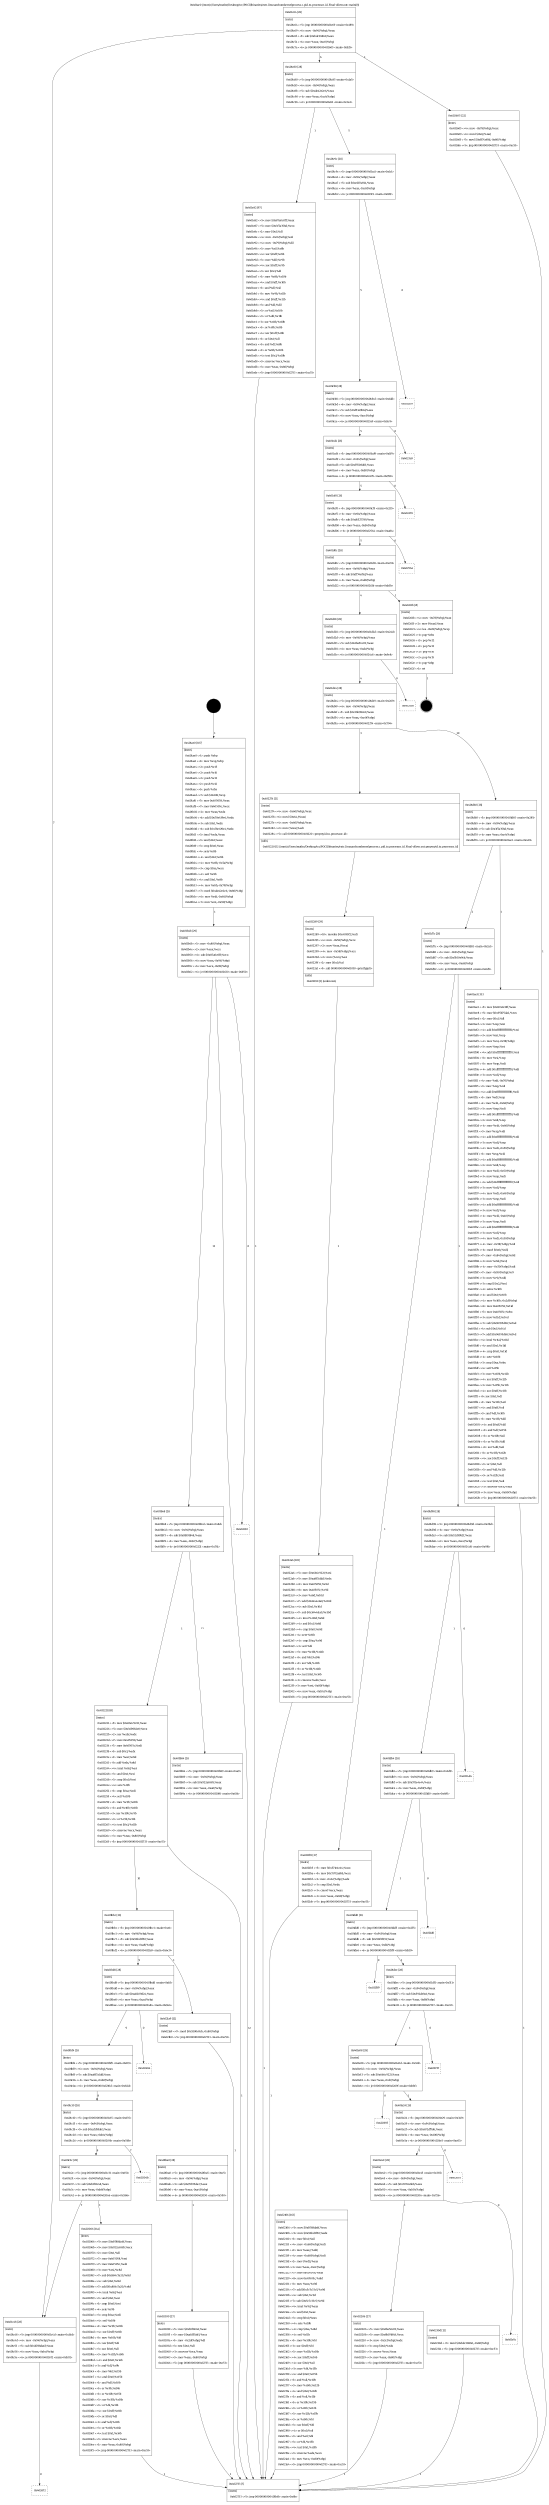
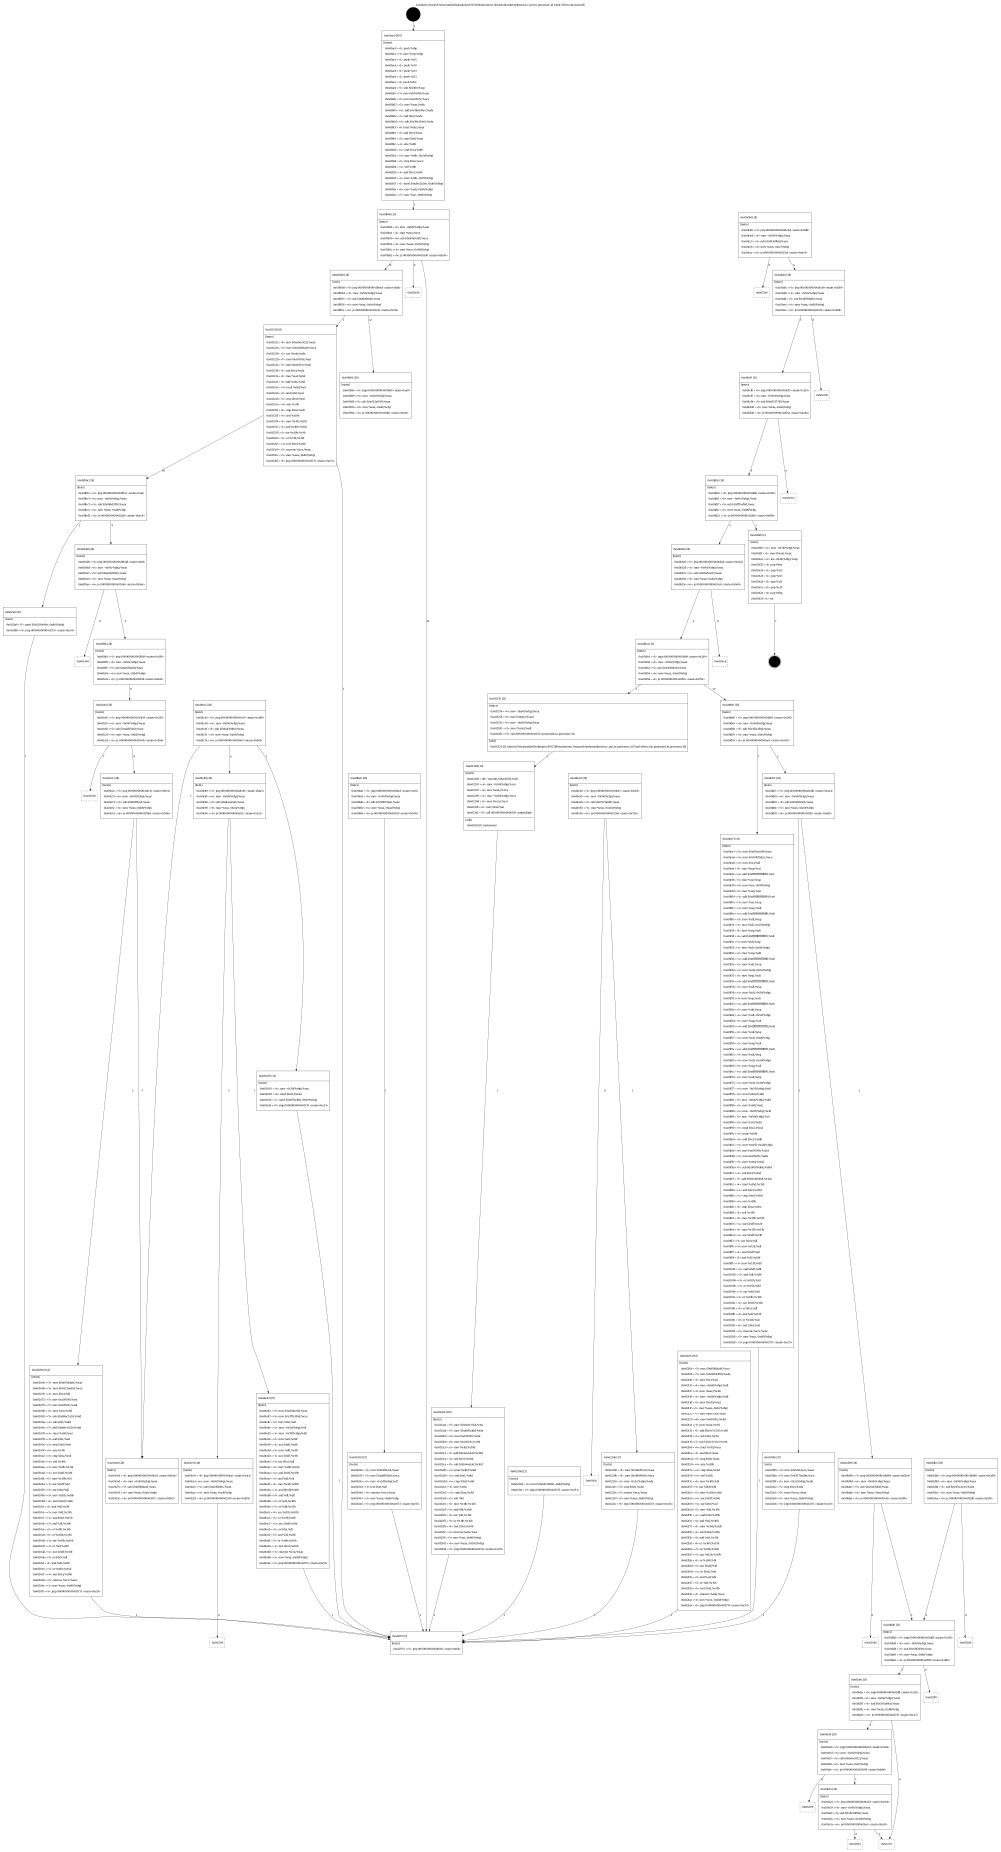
edge "0x401c9c [28]" -> "0x401cb8 [28]": removed, label "5"
edge "0x401d98 [28]" -> "0x401db4 [28]": now "0x401d98 [28]" -> "0x401dd0 [28]"
edge "0x401e24 [28]" -> "0x401e40 [28]": now "0x401e24 [28]" -> "0x402727"
node "0x402672": removed
